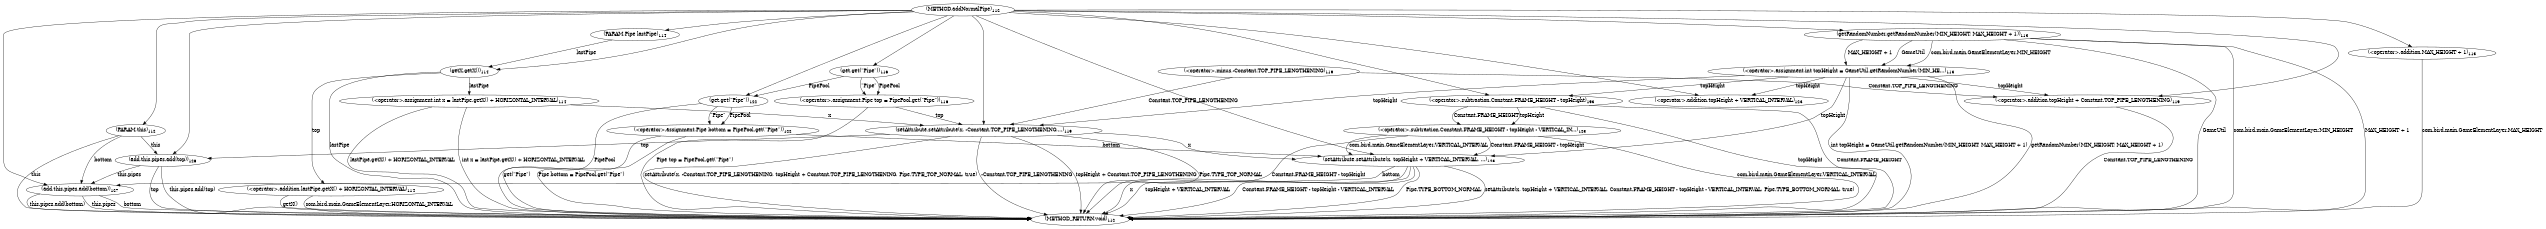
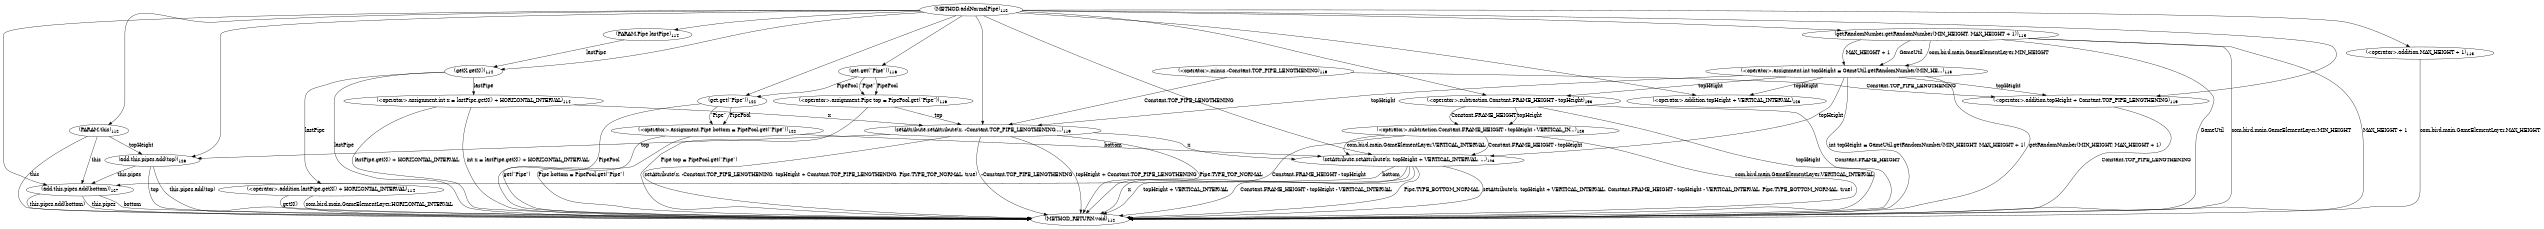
edge "(getX,getX())" -> "(<operator>.addition,lastPipe.getX() + HORIZONTAL_INTERVAL)": label "top" -> "lastPipe"
edge "(PARAM,this)" -> "(add,this.pipes.add(top))": label "this" -> "topHeight"
edge "(PARAM,this)" -> "(add,this.pipes.add(bottom))": label "bottom" -> "this"
